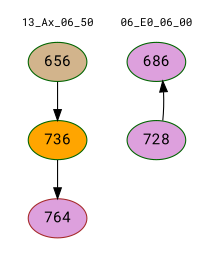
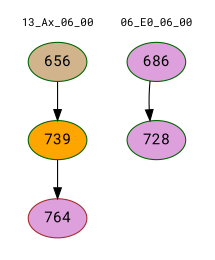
cluster "13_Ax_06_50": label "13_Ax_06_50" -> "13_Ax_06_00"
edge "728" -> "686": reversed
node "736": label "736" -> "739"
